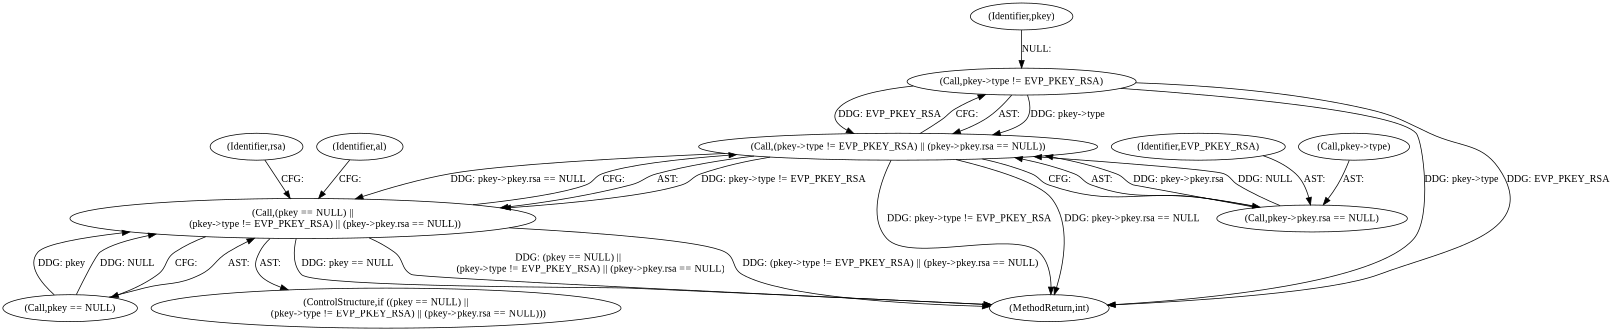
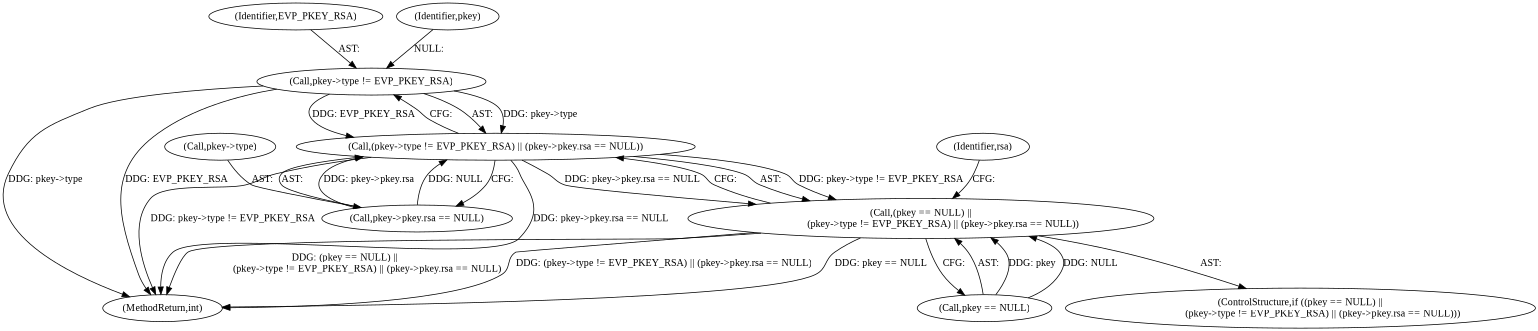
node "(Identifier,al)": removed
edge "(Identifier,EVP_PKEY_RSA)" -> "(Call,pkey->pkey.rsa == NULL)": now "(Identifier,EVP_PKEY_RSA)" -> "(Call,pkey->type != EVP_PKEY_RSA)"
